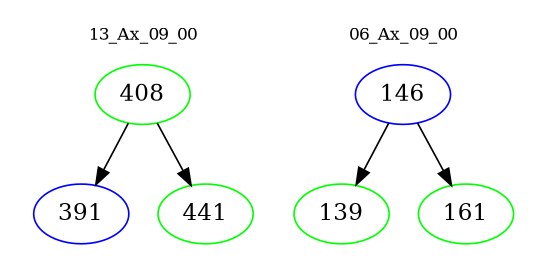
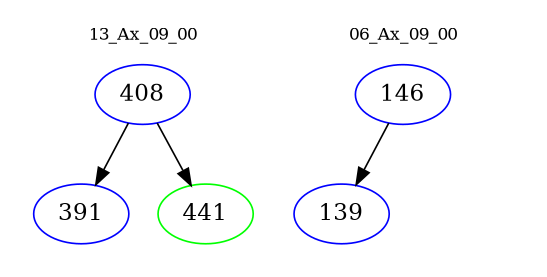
node "408": color green -> blue
node "139": color green -> blue
node "161": removed
